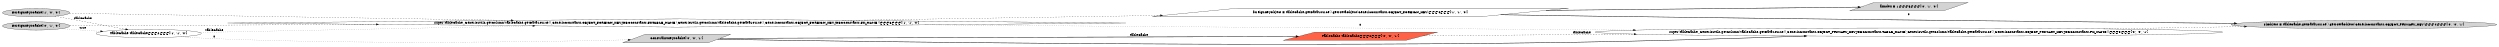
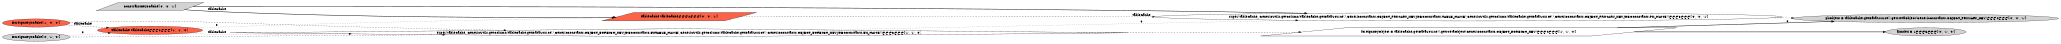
node "fkIndex = 1@@@5@@@['0', '1', '0']": shape parallelogram -> ellipse
node "ForeignKeysCache['1', '0', '0']": fillcolor lightgray -> tomato
edge "ForeignKeysCache['0', '1', '0']" -> "TableCache tableCache@@@2@@@['1', '1', '0']": label "true" -> "0"
node "TableCache tableCache@@@2@@@['1', '1', '0']": fillcolor white -> tomato
edge "TableCache tableCache@@@2@@@['1', '1', '0']" -> "ConstraintKeysCache['0', '0', '1']": now "TableCache tableCache@@@2@@@['1', '1', '0']" -> "TableCache tableCache@@@2@@@['0', '0', '1']"
